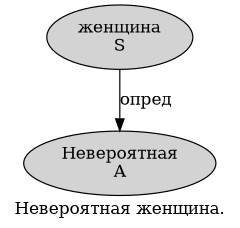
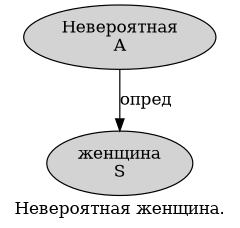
edge "женщина S" -> "Невероятная A": reversed
